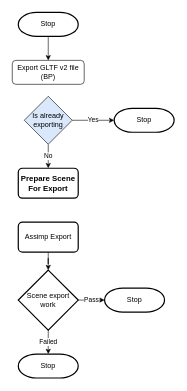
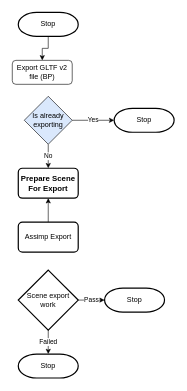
node "Export GLTF v2 file (BP)": size 72x24 -> 60x24
edge "Assimp Export" -> "Scene export work": now "Assimp Export" -> "Prepare Scene For Export"
